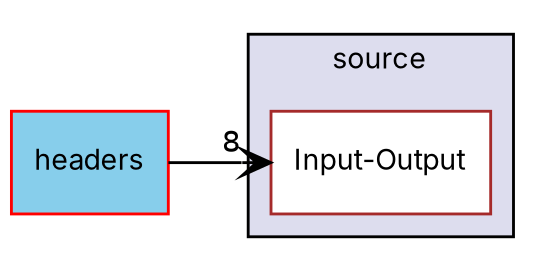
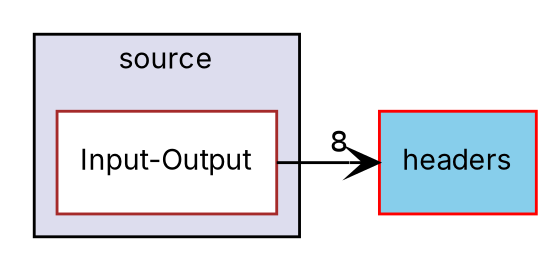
edge "headers" -> "Input-Output": reversed
